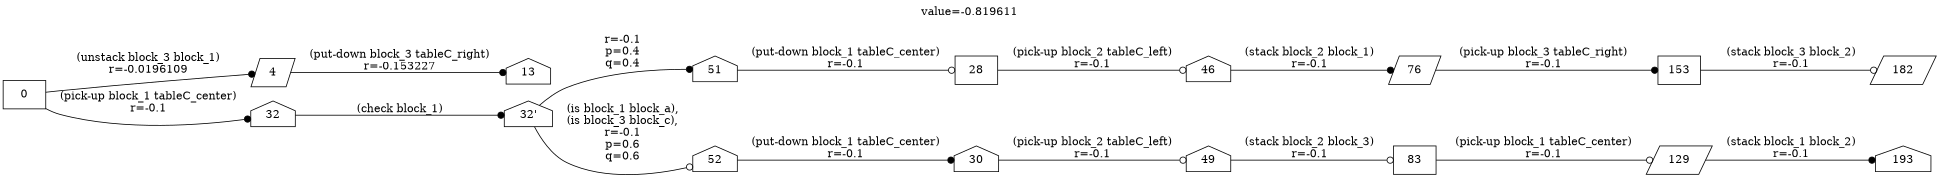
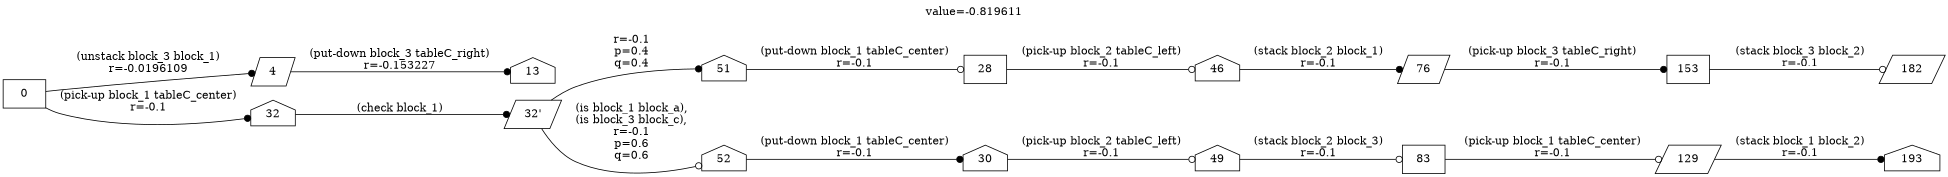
node "32'": shape house -> parallelogram
